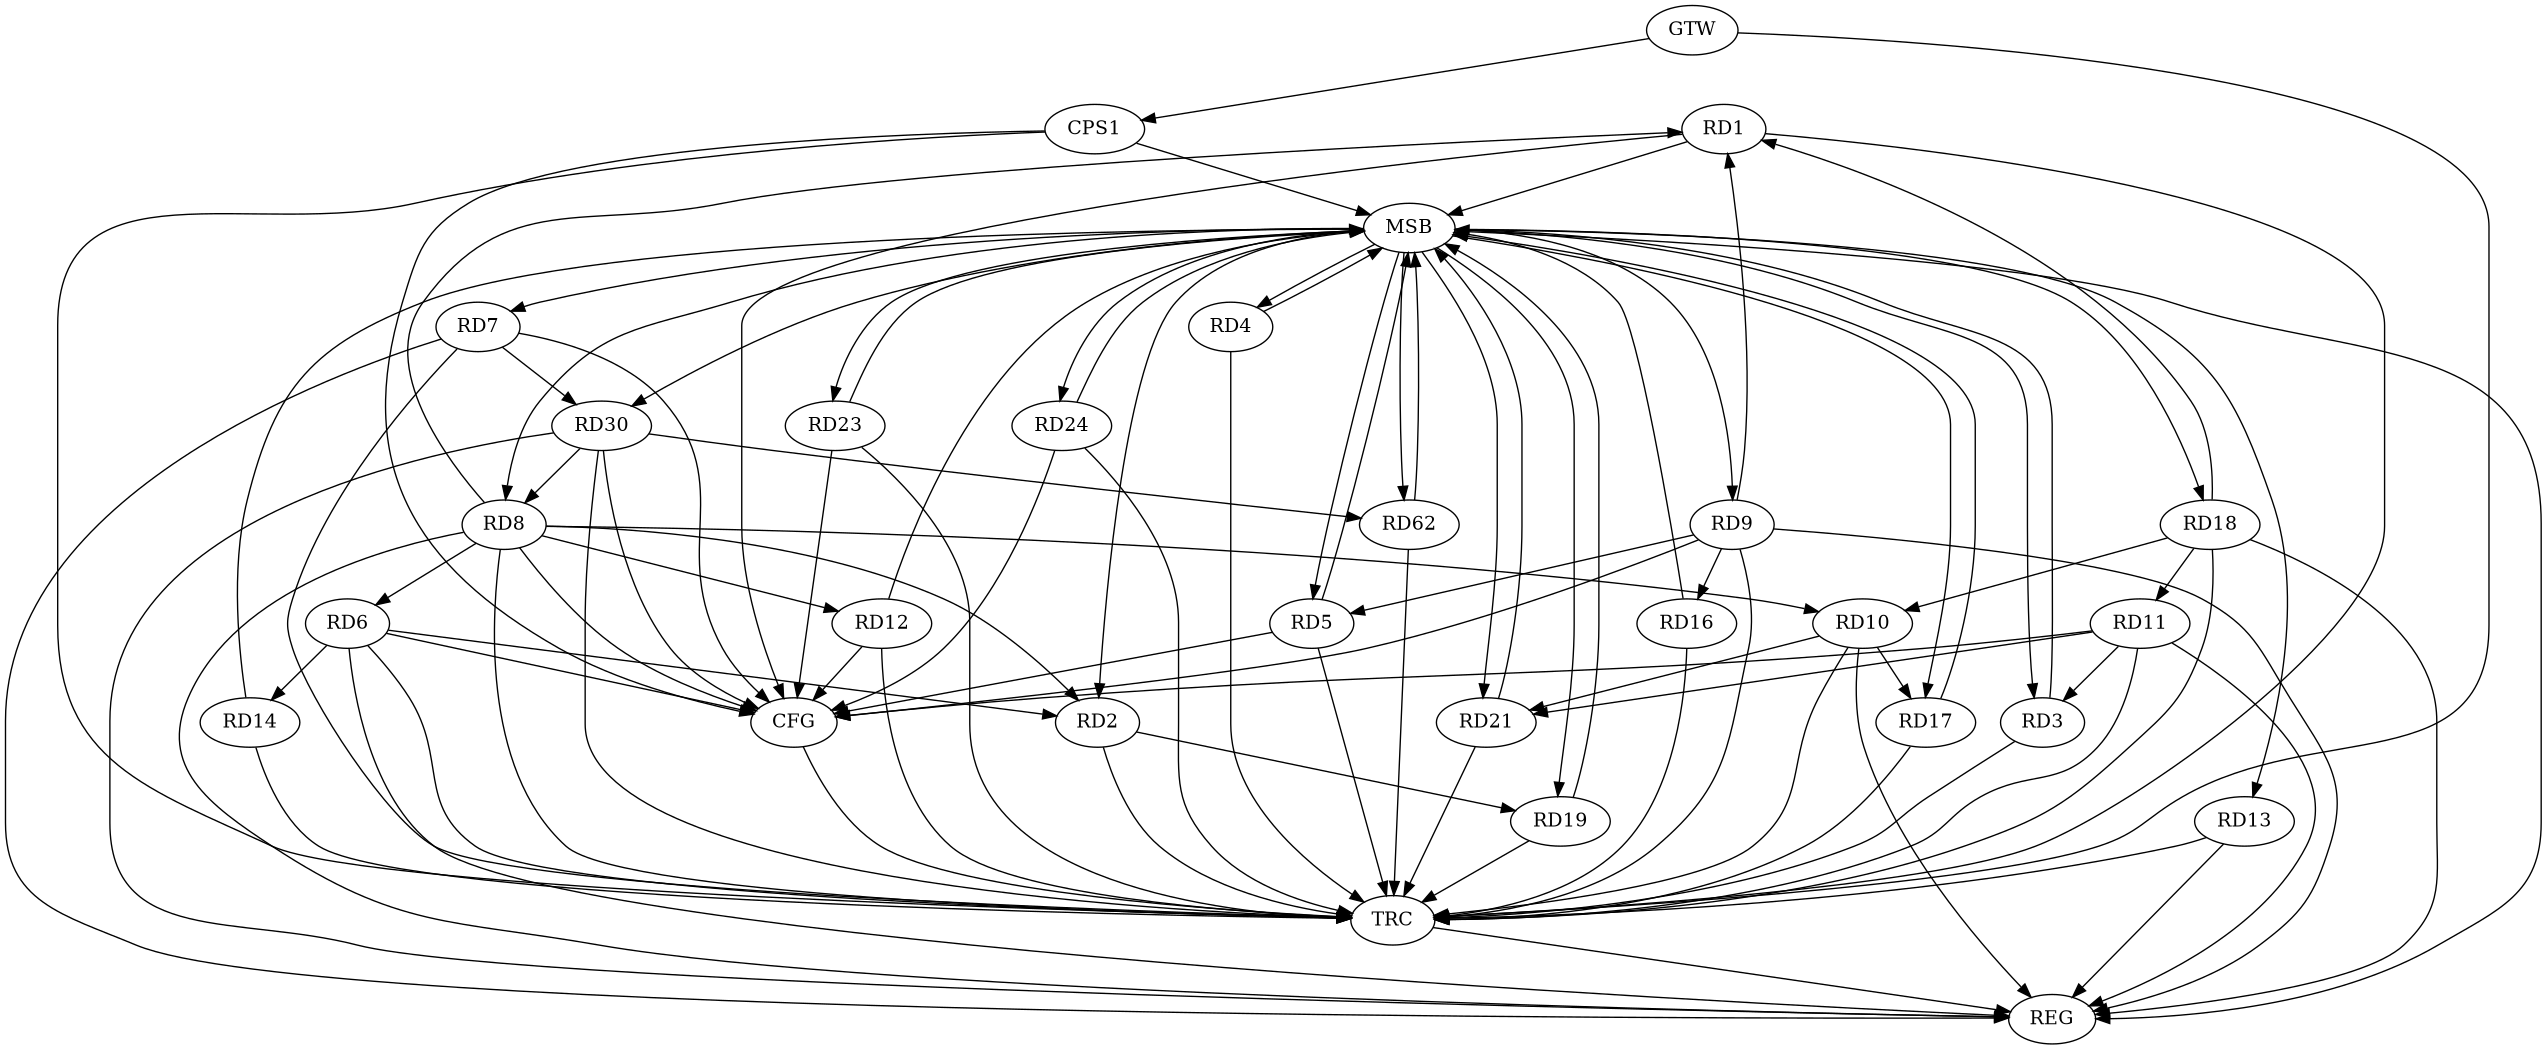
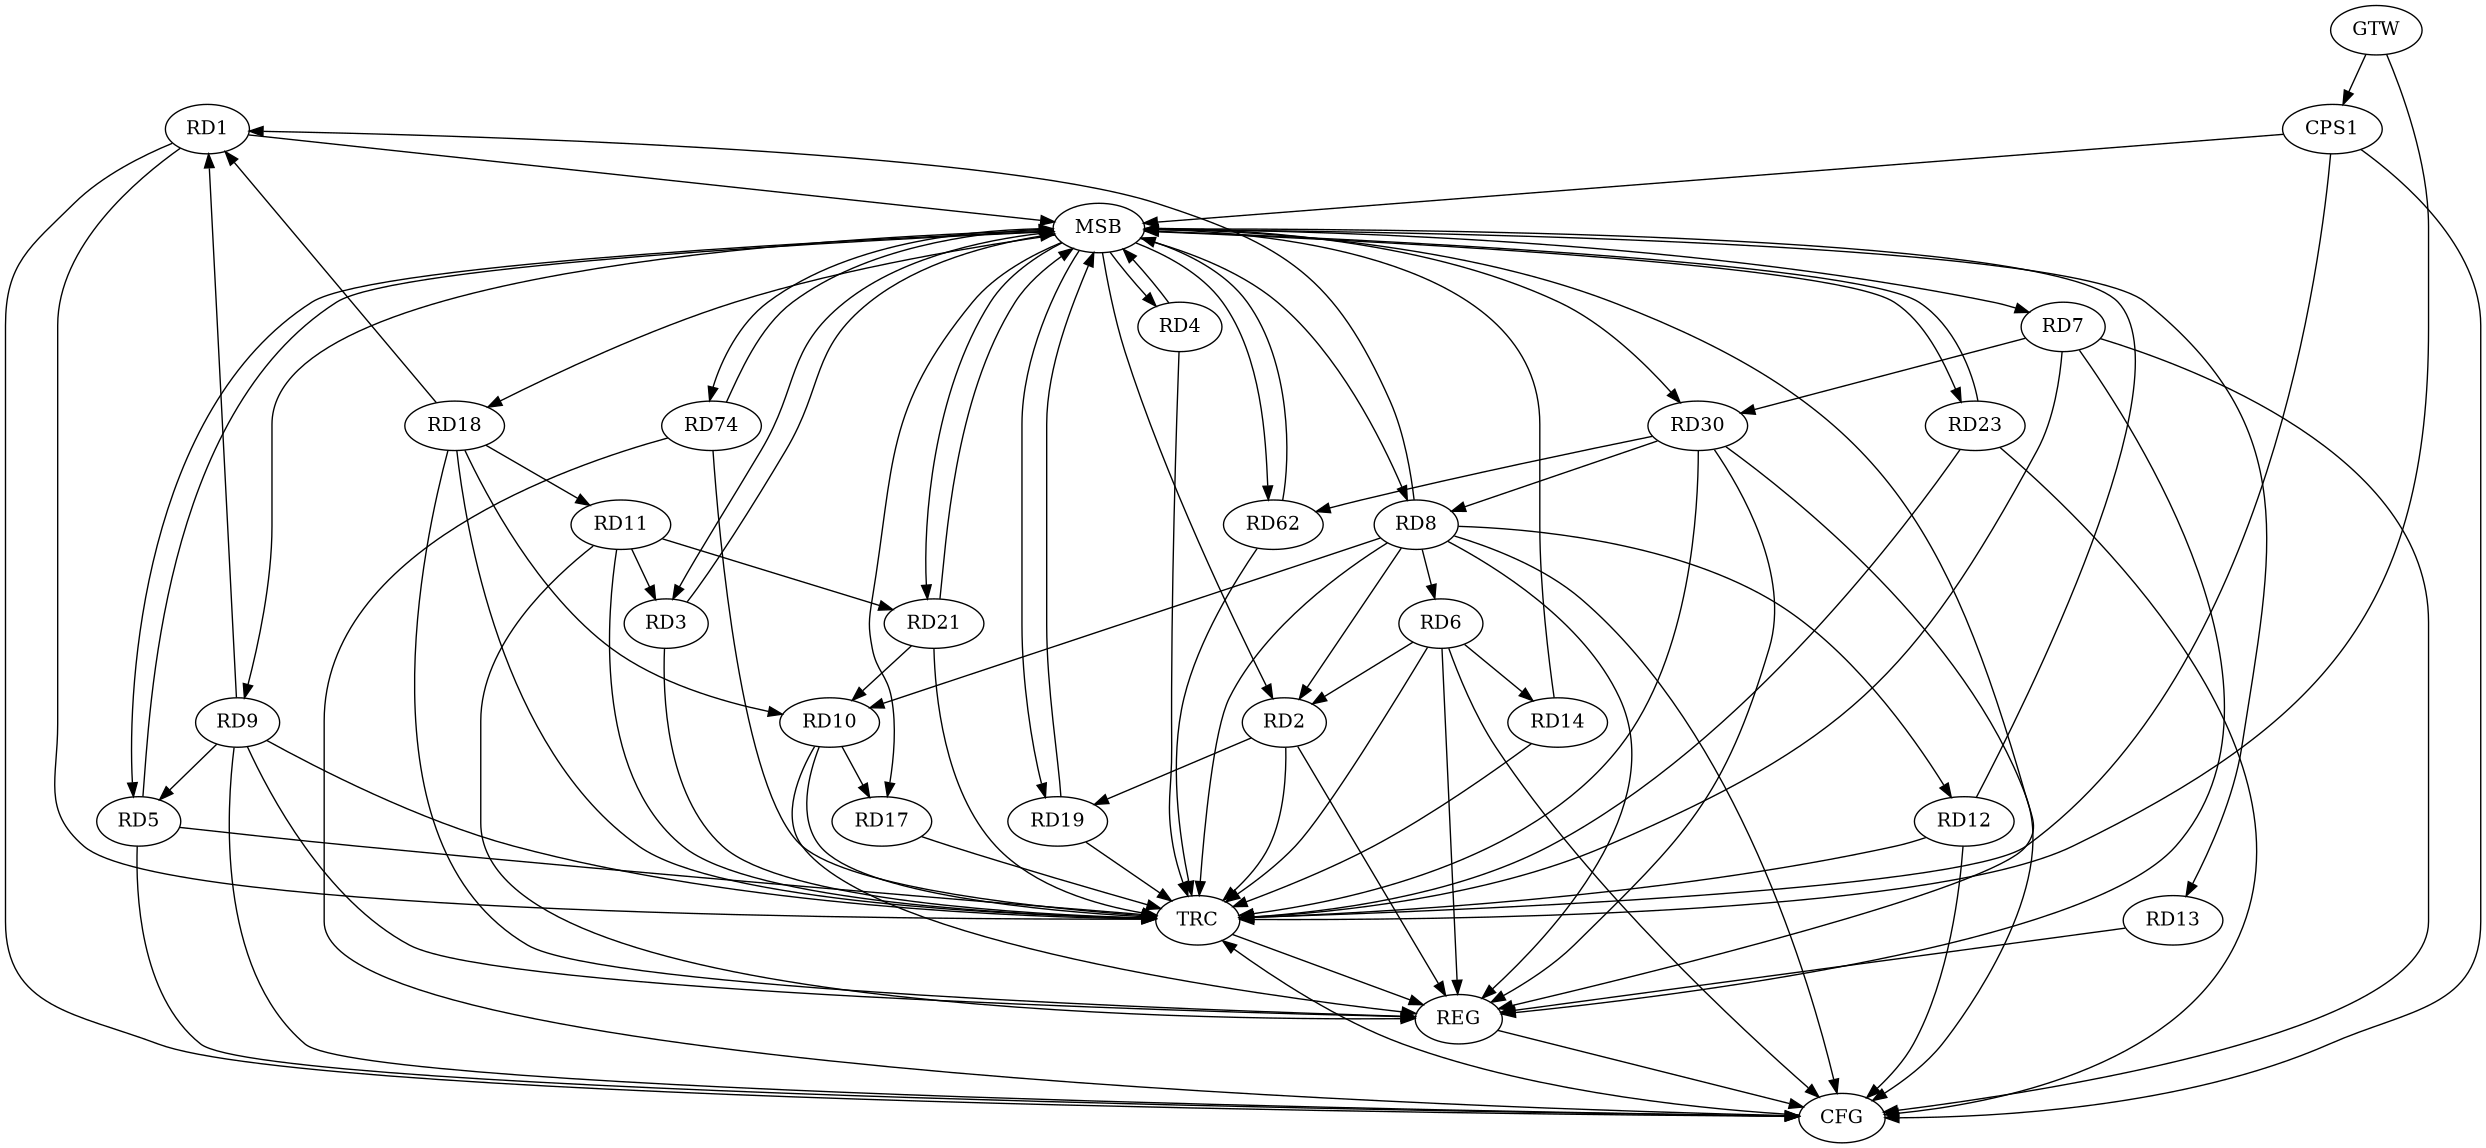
edge "RD17" -> "MSB": removed
node "RD24": label "RD24" -> "RD74"
node "RD16": removed
edge "RD11" -> "CFG": now "REG" -> "CFG"
edge "RD10" -> "RD21": reversed
edge "RD2" -> "REG": added
edge "RD13" -> "TRC": removed
